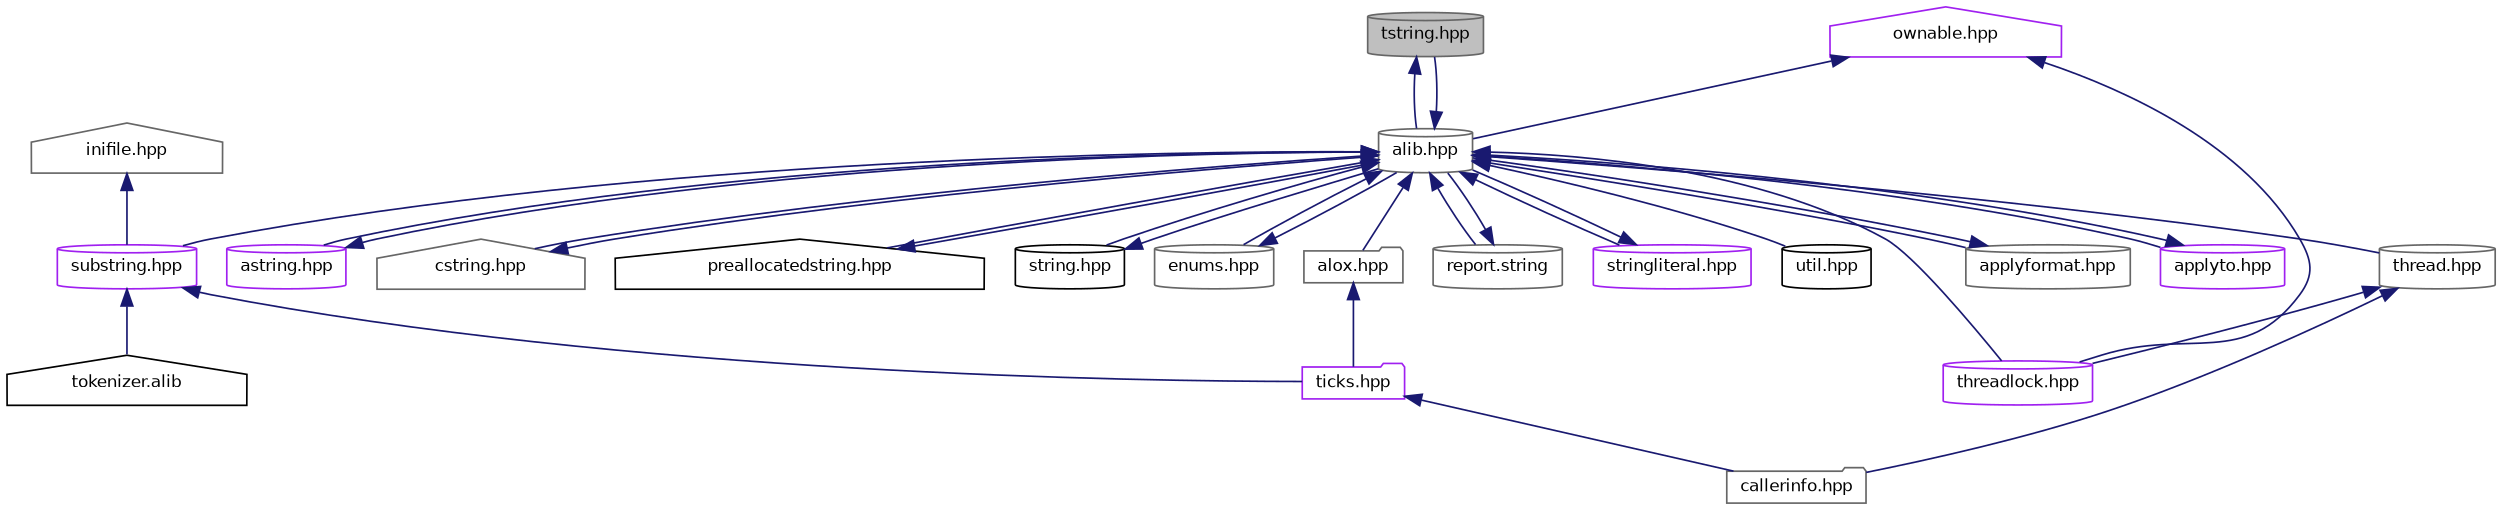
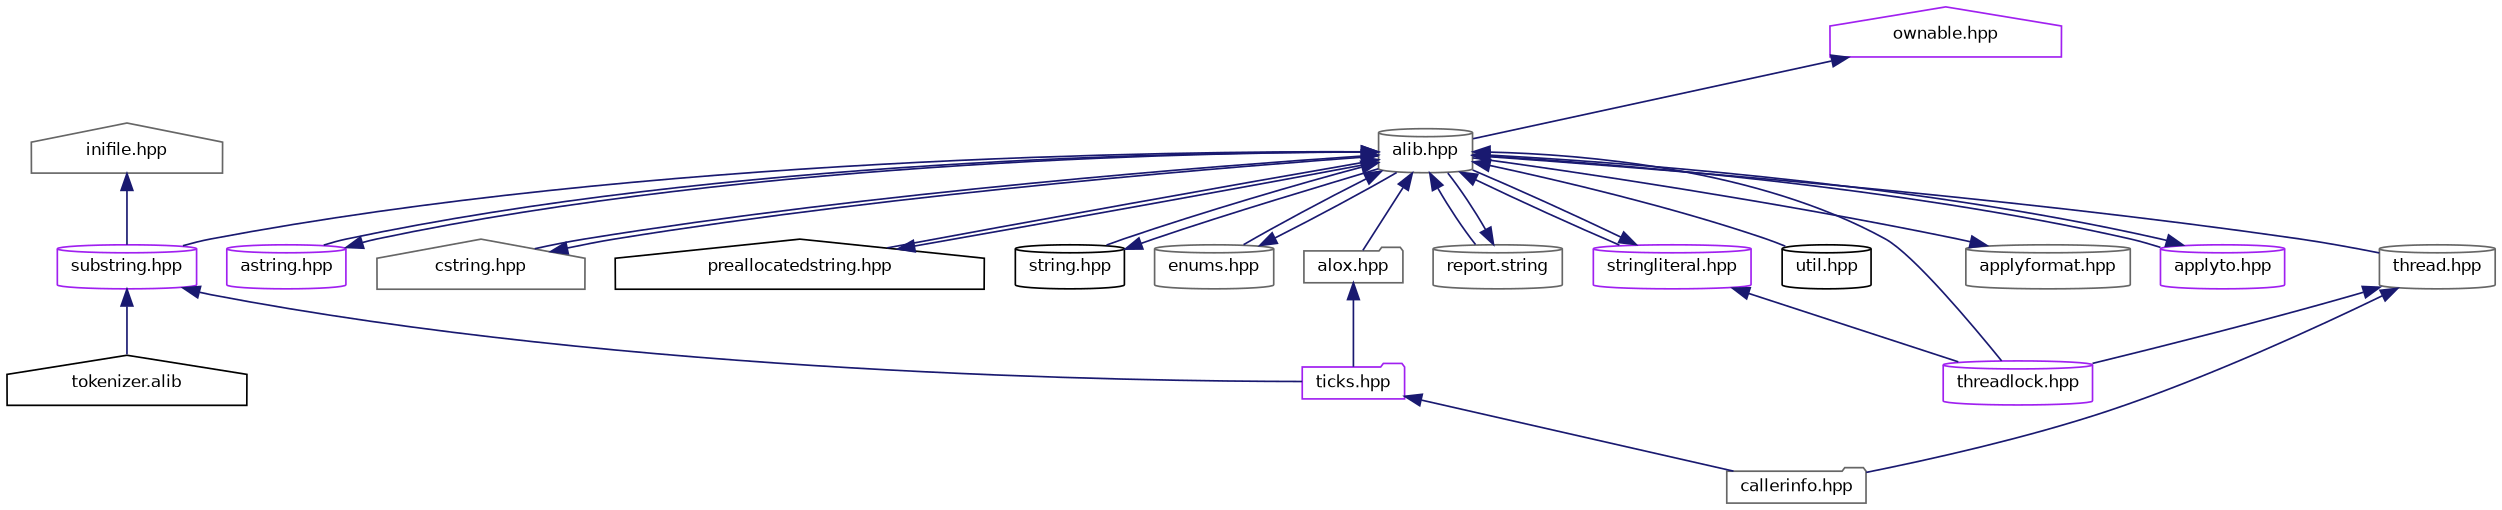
node "tstring.hpp": removed
edge "applyformat.hpp" -> "alib.hpp": removed
edge "threadlock.hpp" -> "ownable.hpp": now "threadlock.hpp" -> "stringliteral.hpp"
